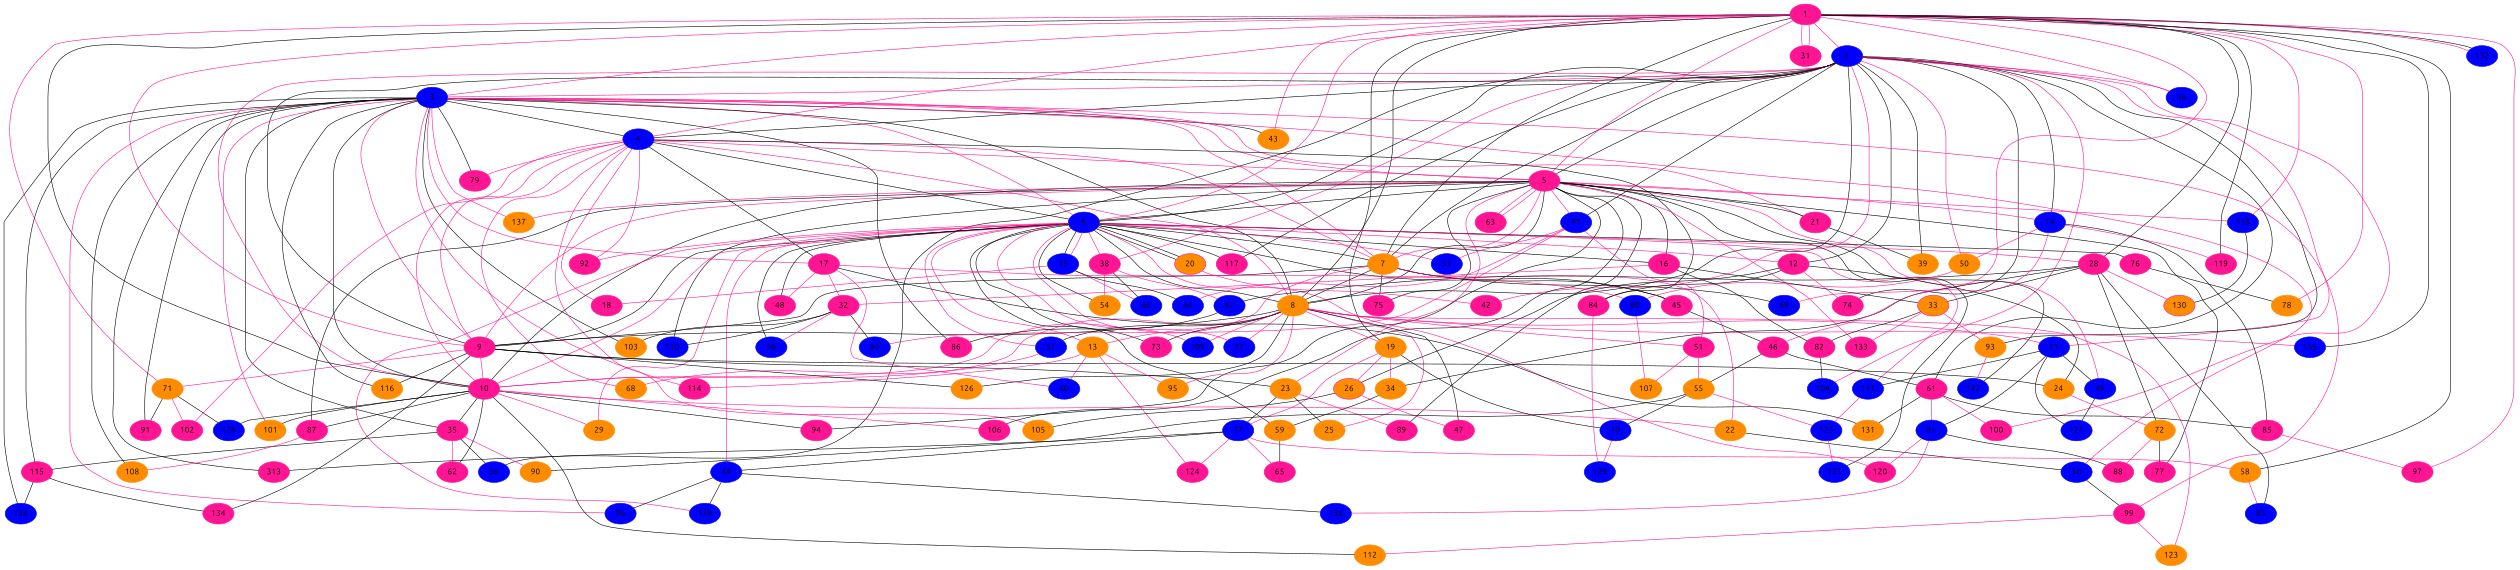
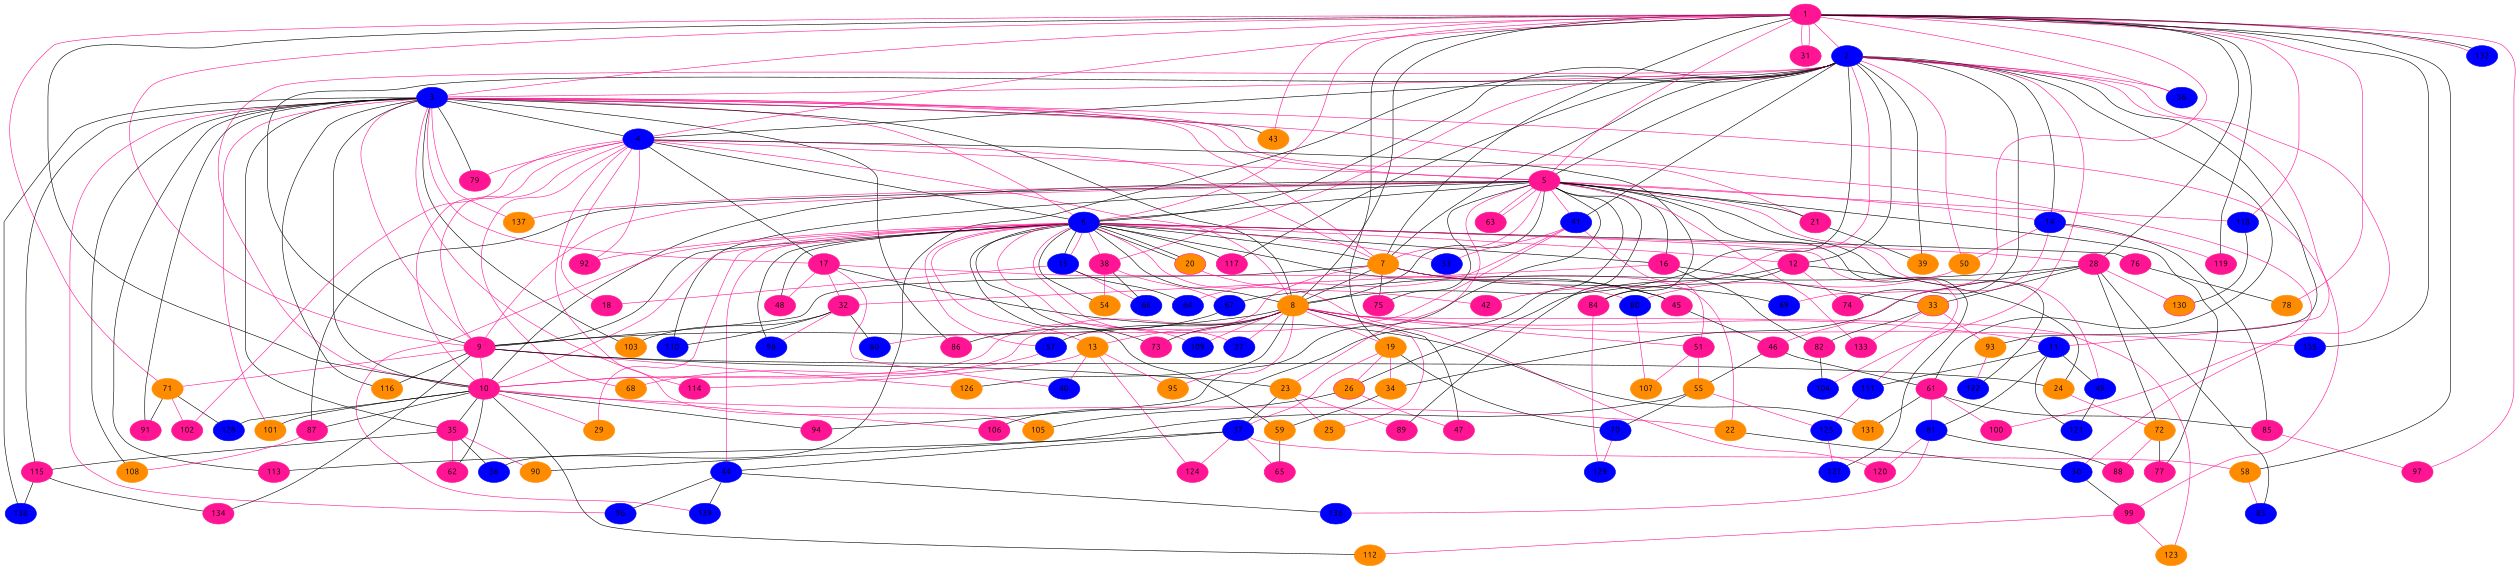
edge "9" -- "126": color black -> deeppink
edge "23" -- "25": color black -> deeppink
node "313": label "313" -> "113"
